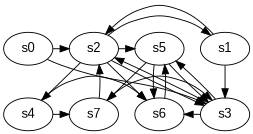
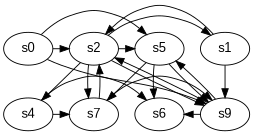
edge "s2" -> "s6": now "s2" -> "s7"
edge "s6" -> "s5": now "s0" -> "s5"
node "s3": label "s3" -> "s9"
